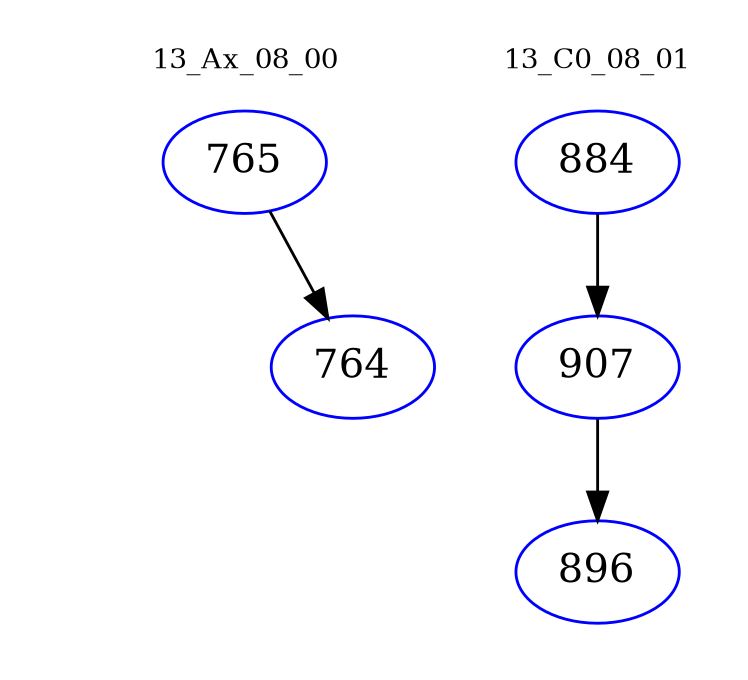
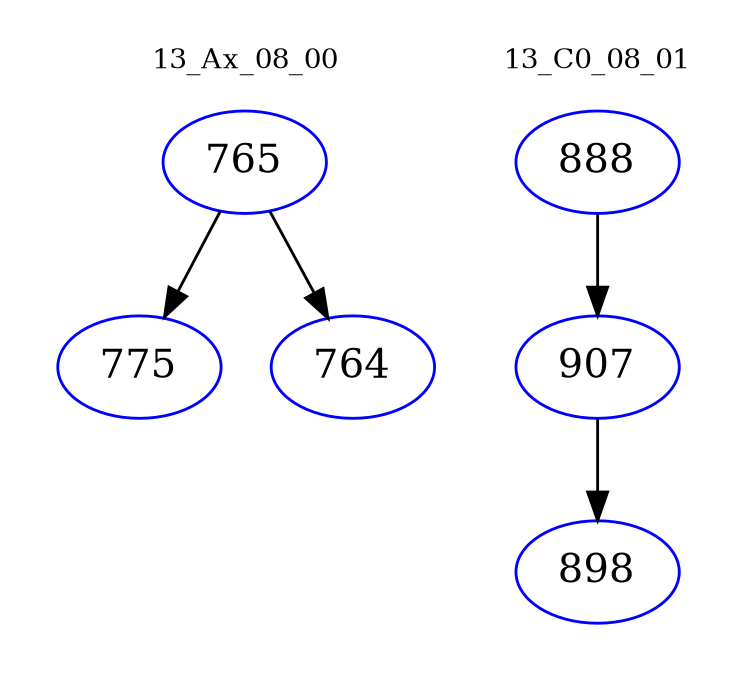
node "884": label "884" -> "888"
node "775": added
node "896": label "896" -> "898"
